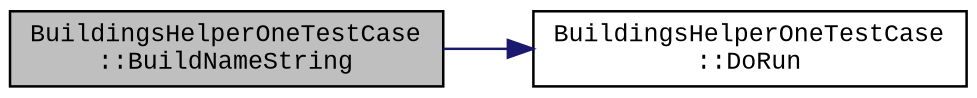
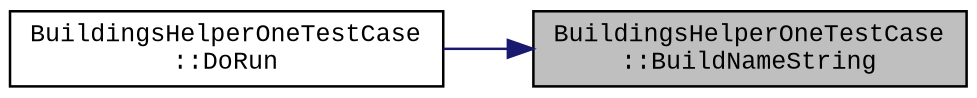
edge "BuildingsHelperOneTestCase ::BuildNameString" -> "BuildingsHelperOneTestCase ::DoRun": reversed
